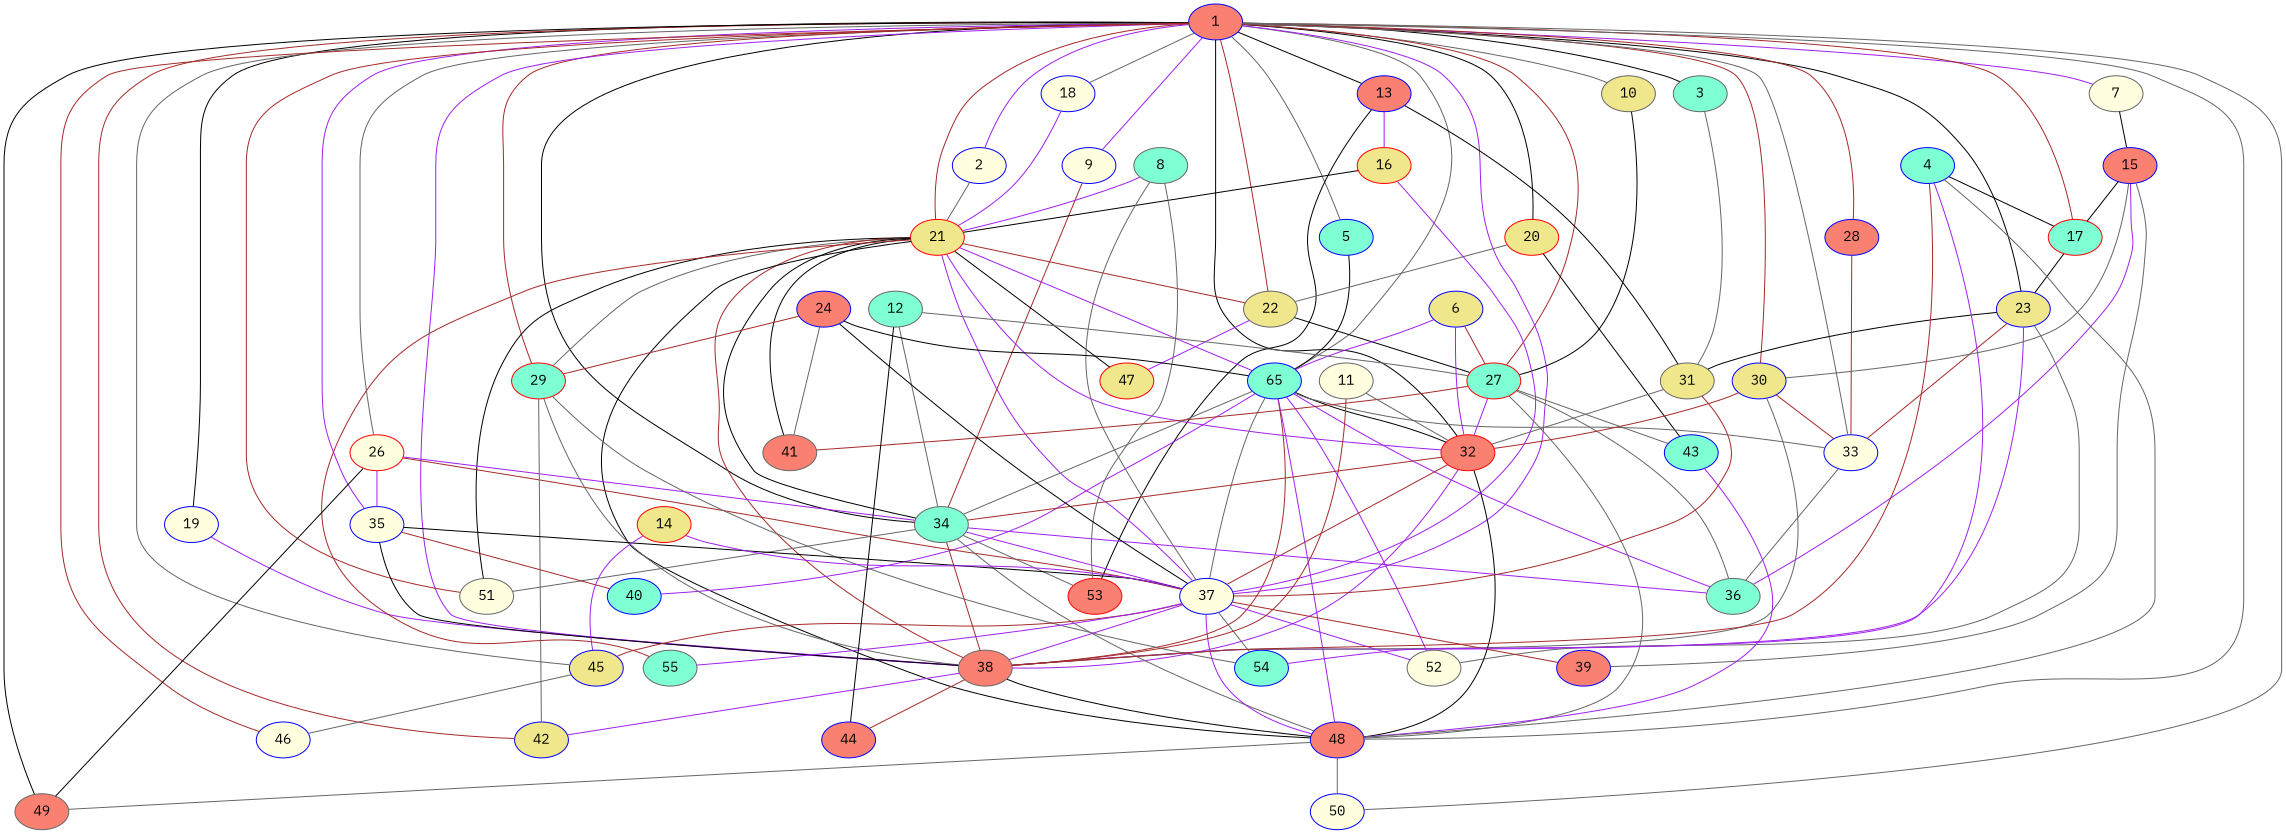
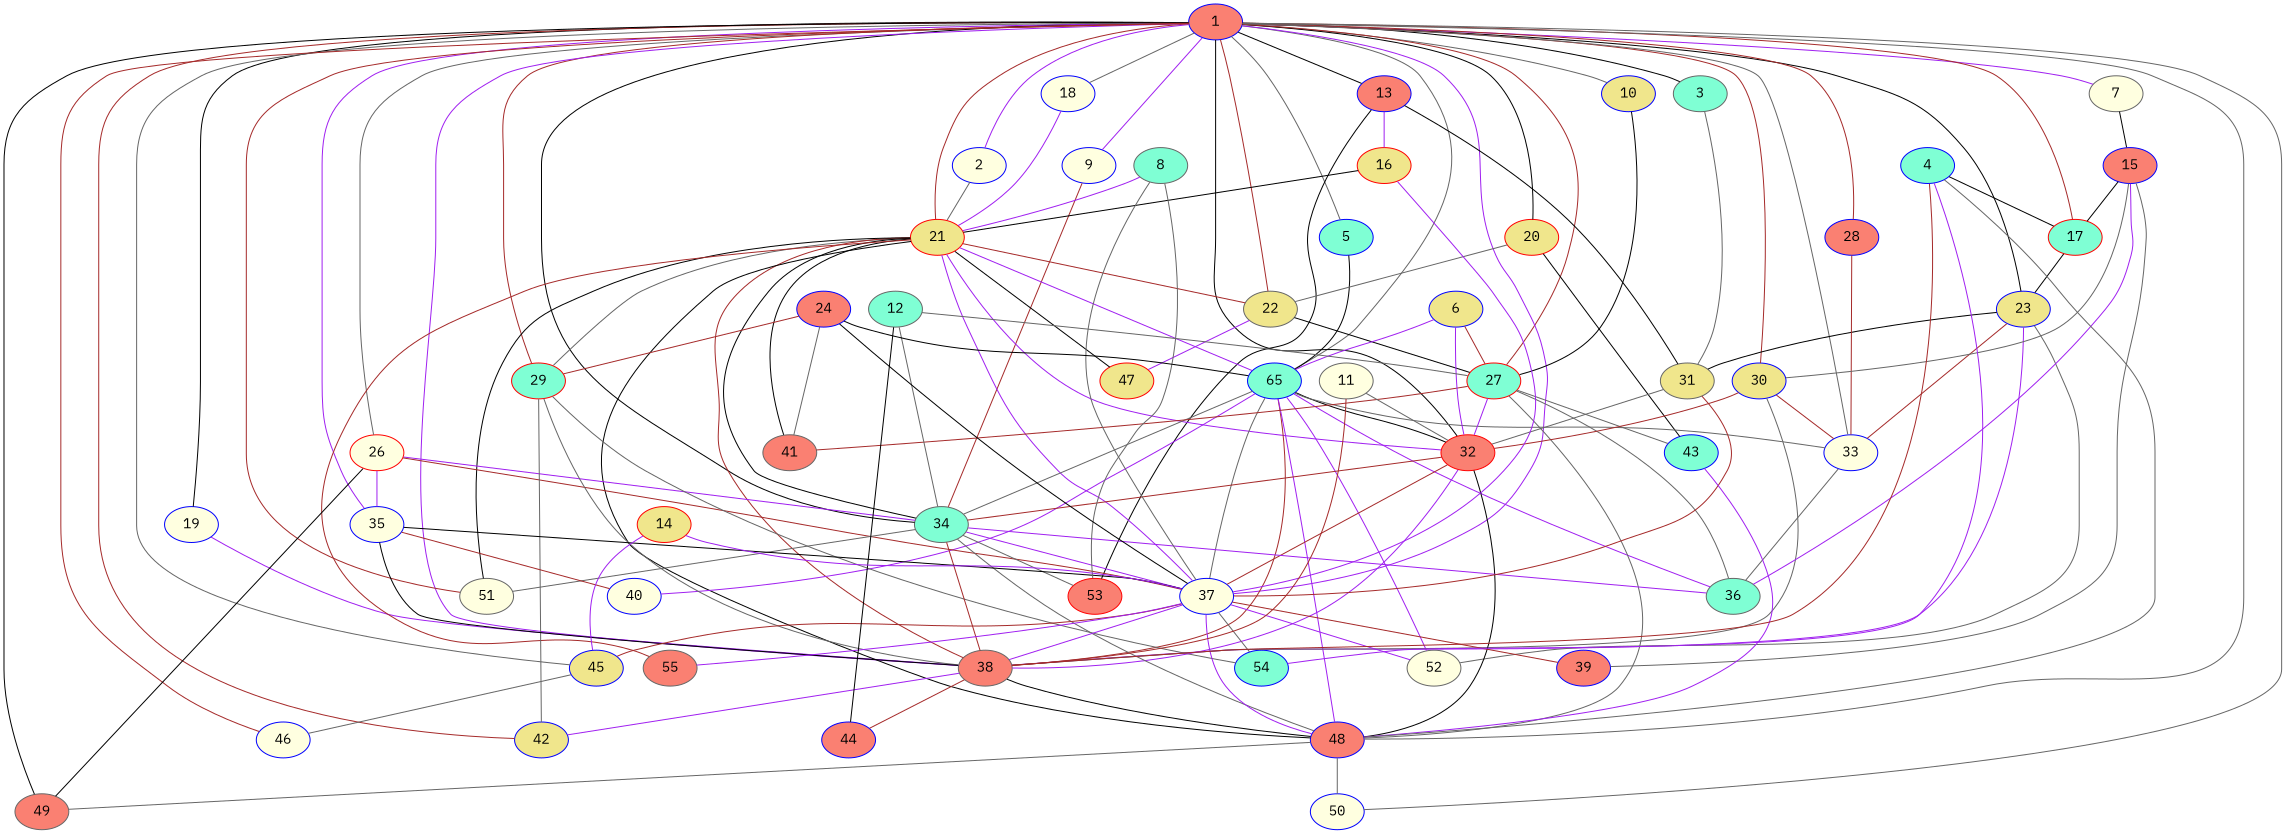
node "10": color gray40 -> blue
node "40": fillcolor aquamarine -> lightyellow
node "55": fillcolor aquamarine -> salmon
